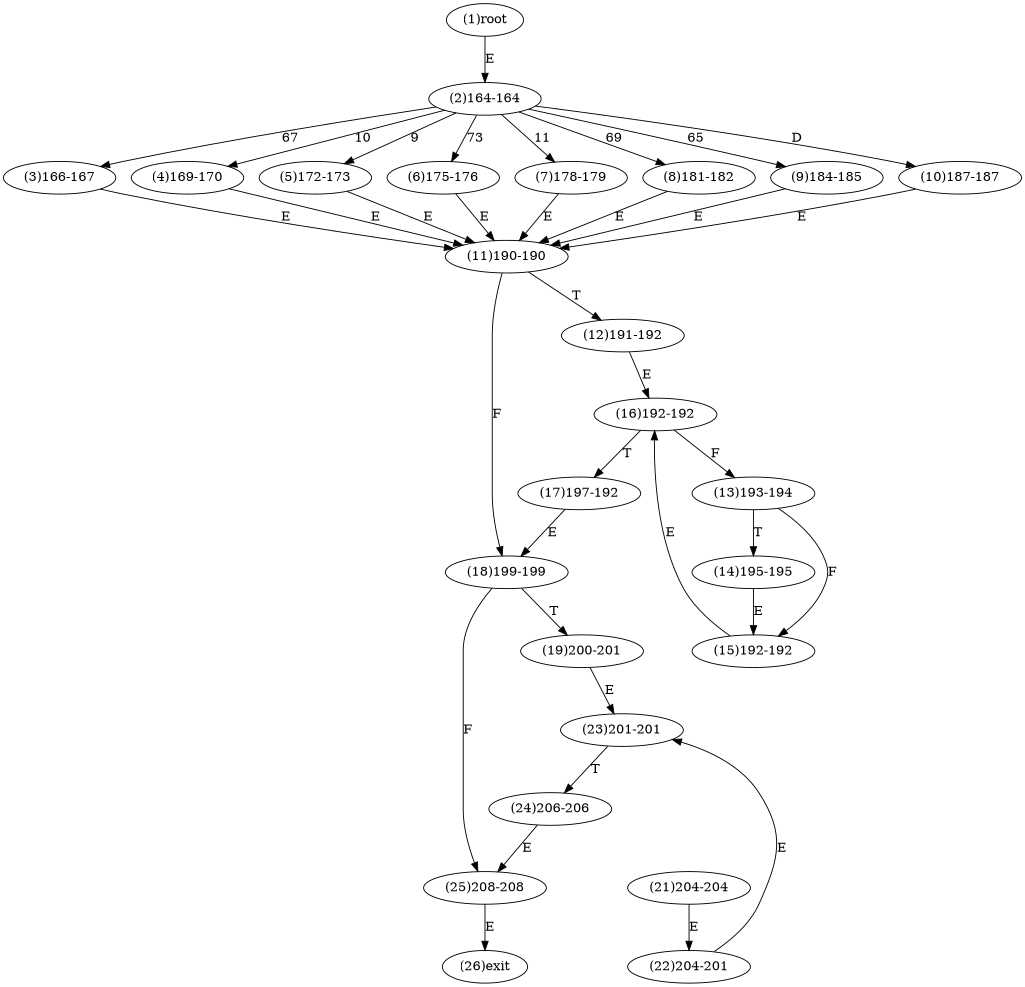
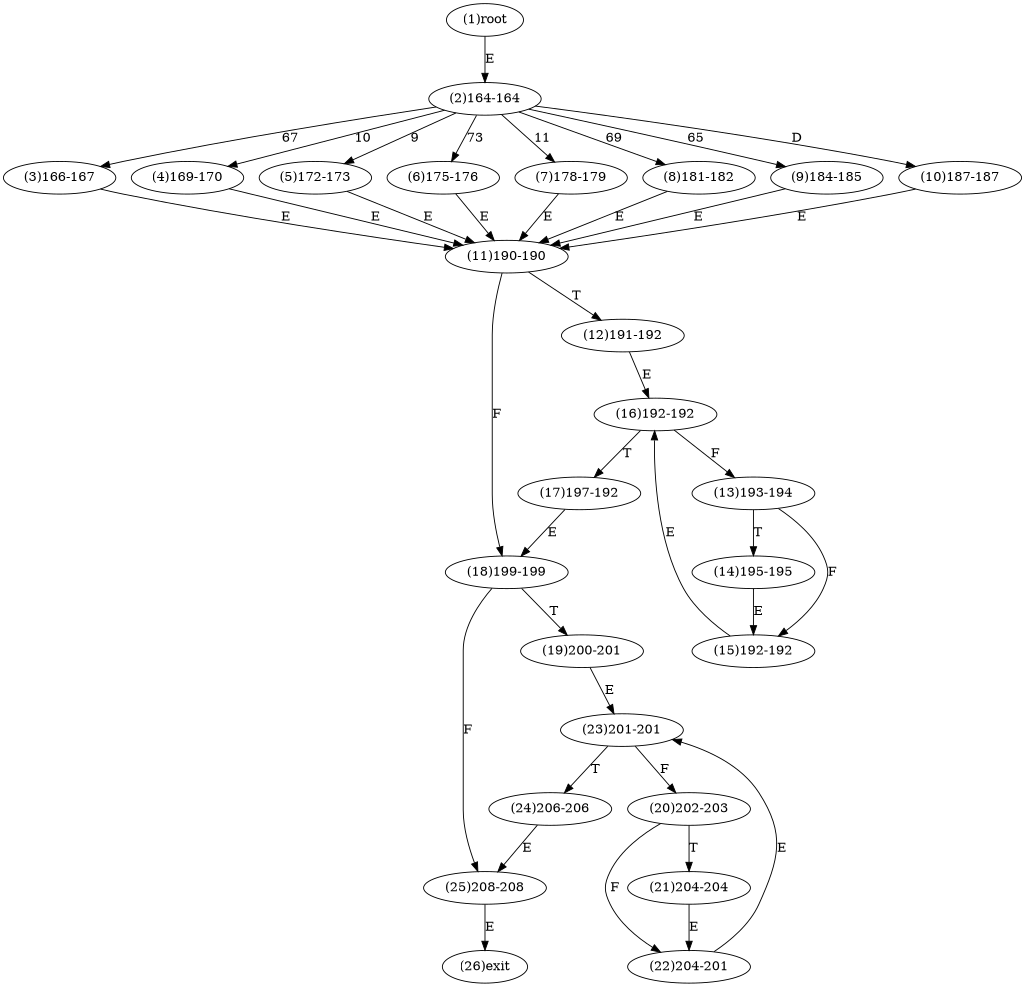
node "(20)202-203": added
